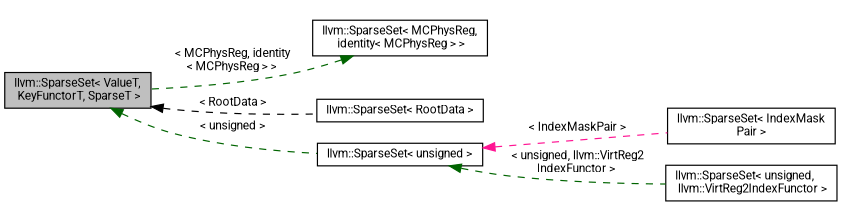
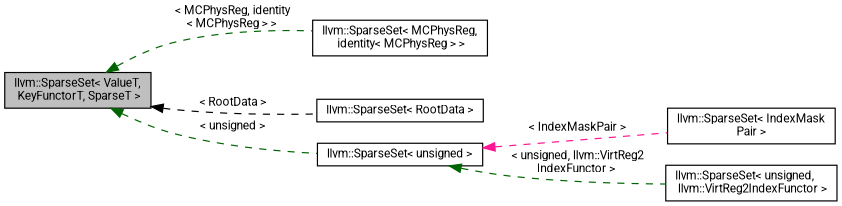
edge "llvm::SparseSet< ValueT, KeyFunctorT, SparseT >" -> "llvm::SparseSet< MCPhysReg, identity< MCPhysReg > >": reversed
